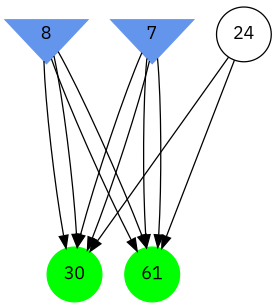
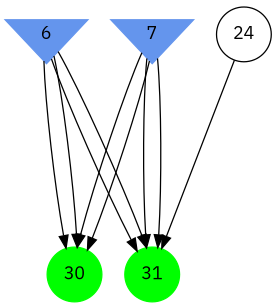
node "8": label "8" -> "6"
edge "24" -> "30": removed
node "61": label "61" -> "31"
